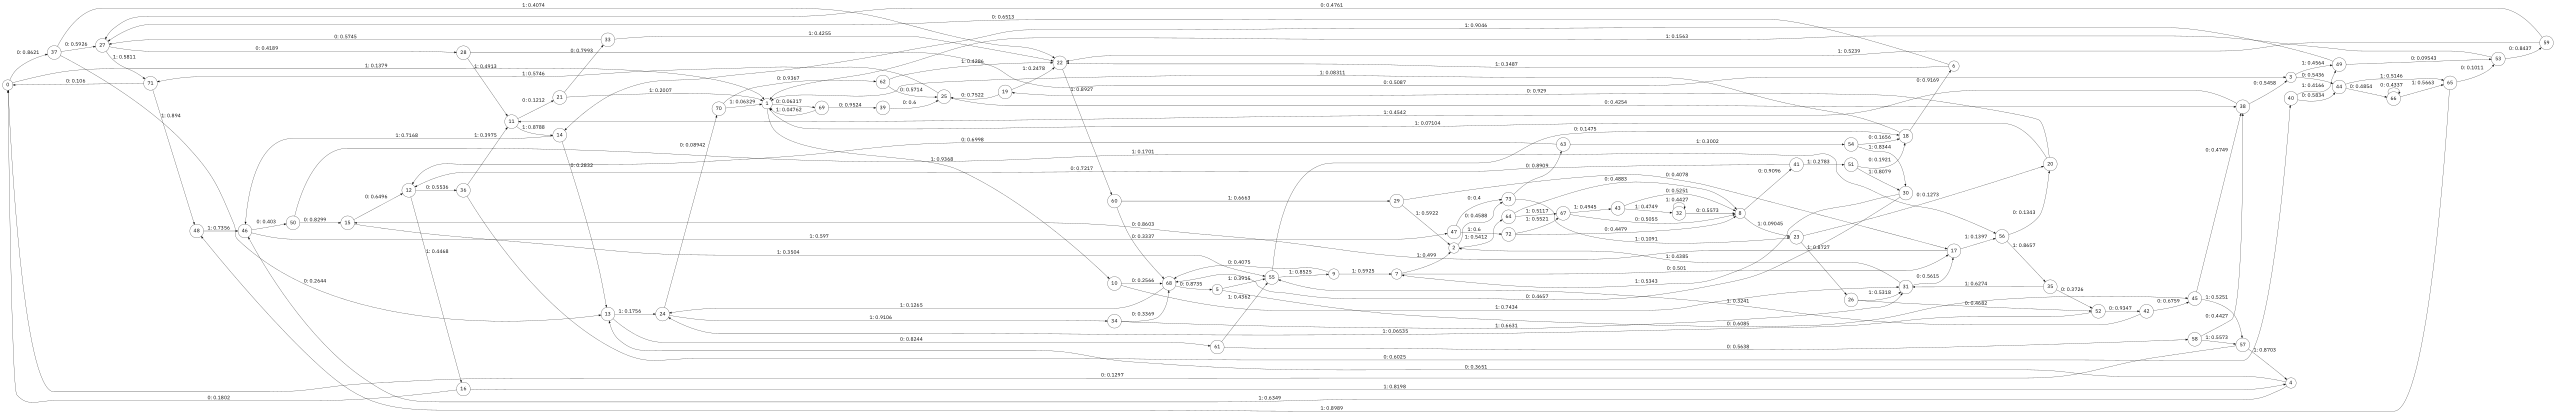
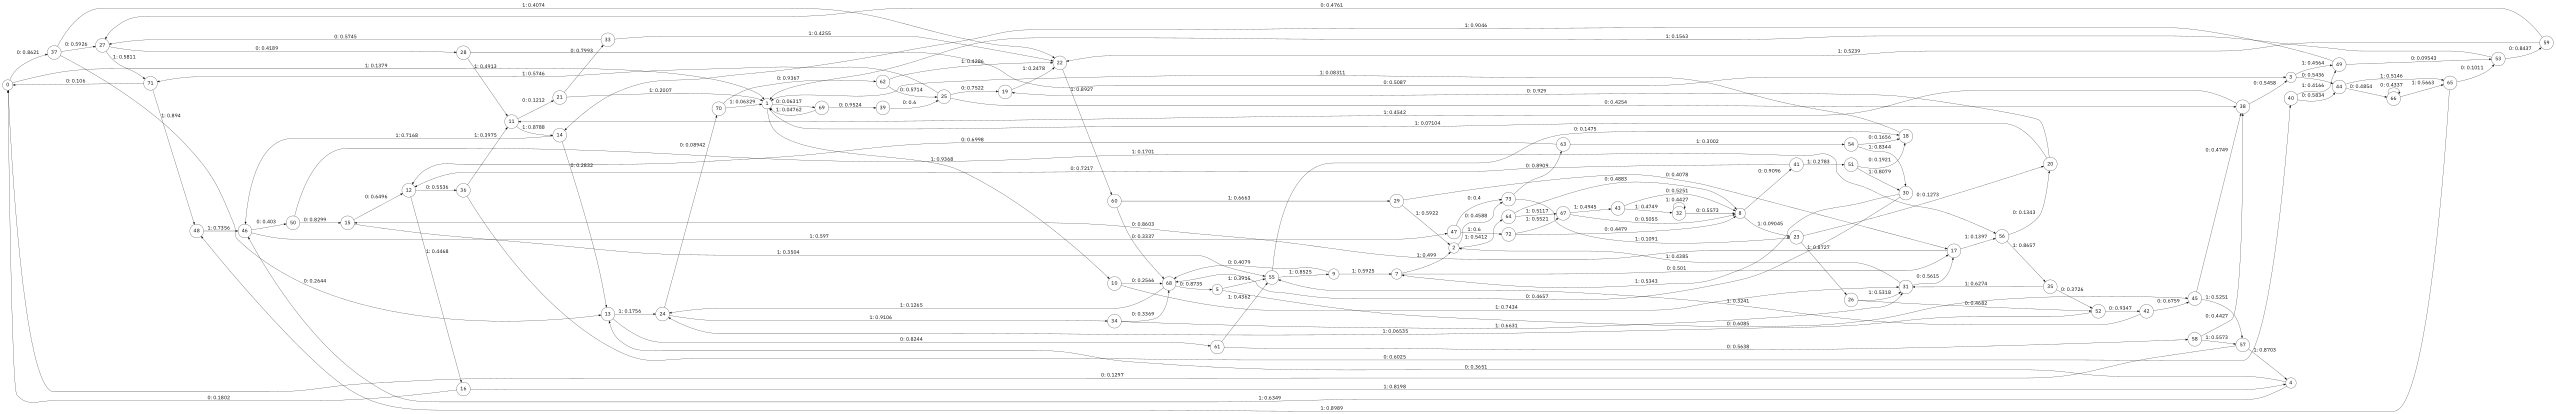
node "6": removed
edge "19" -> "25": reversed
edge "9" -> "68": label "0: 0.4075   " -> "0: 0.4079   "
